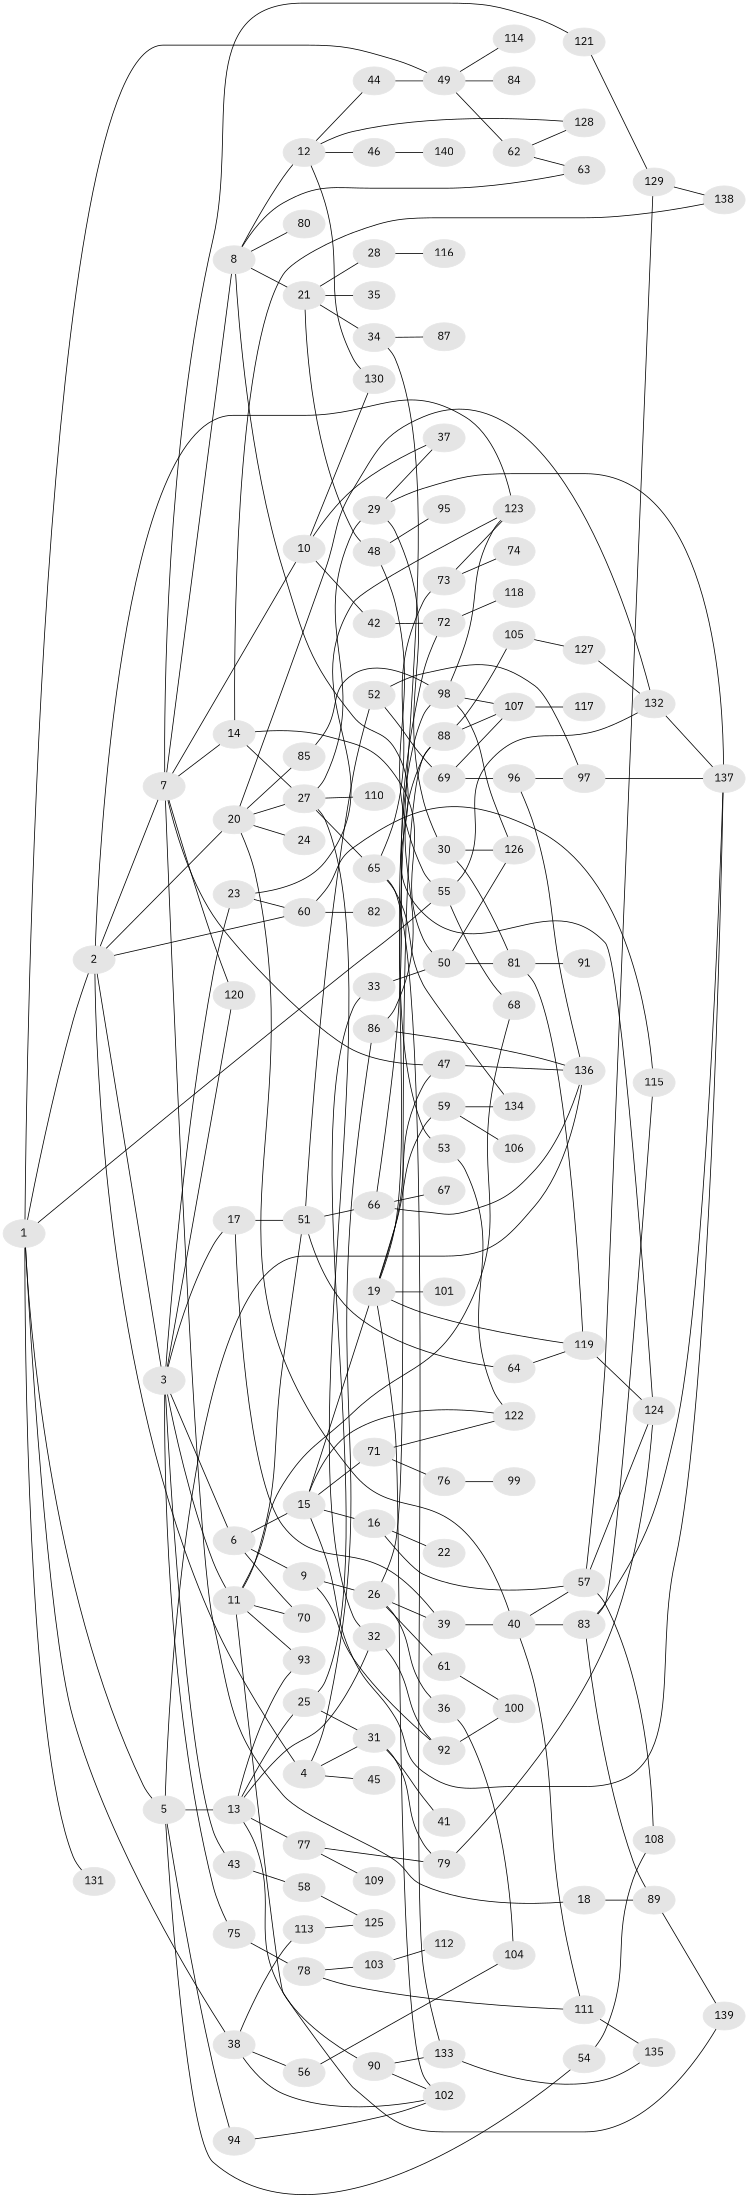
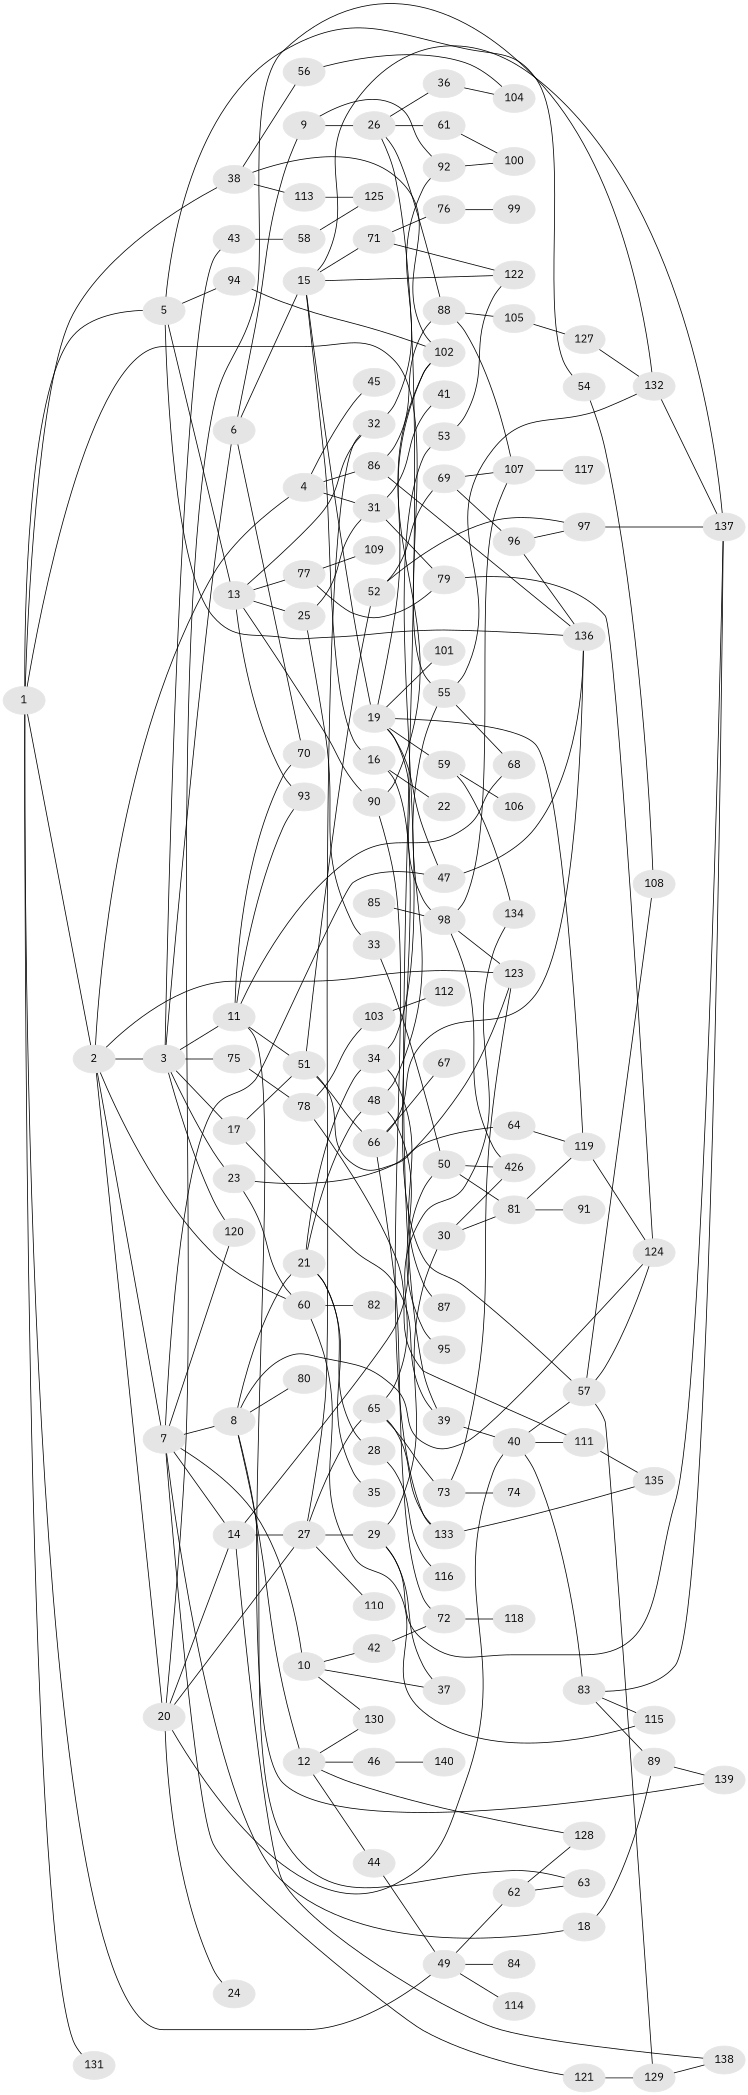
edge "85" -- "20": now "14" -- "20"
node "126": label "126" -> "426"
